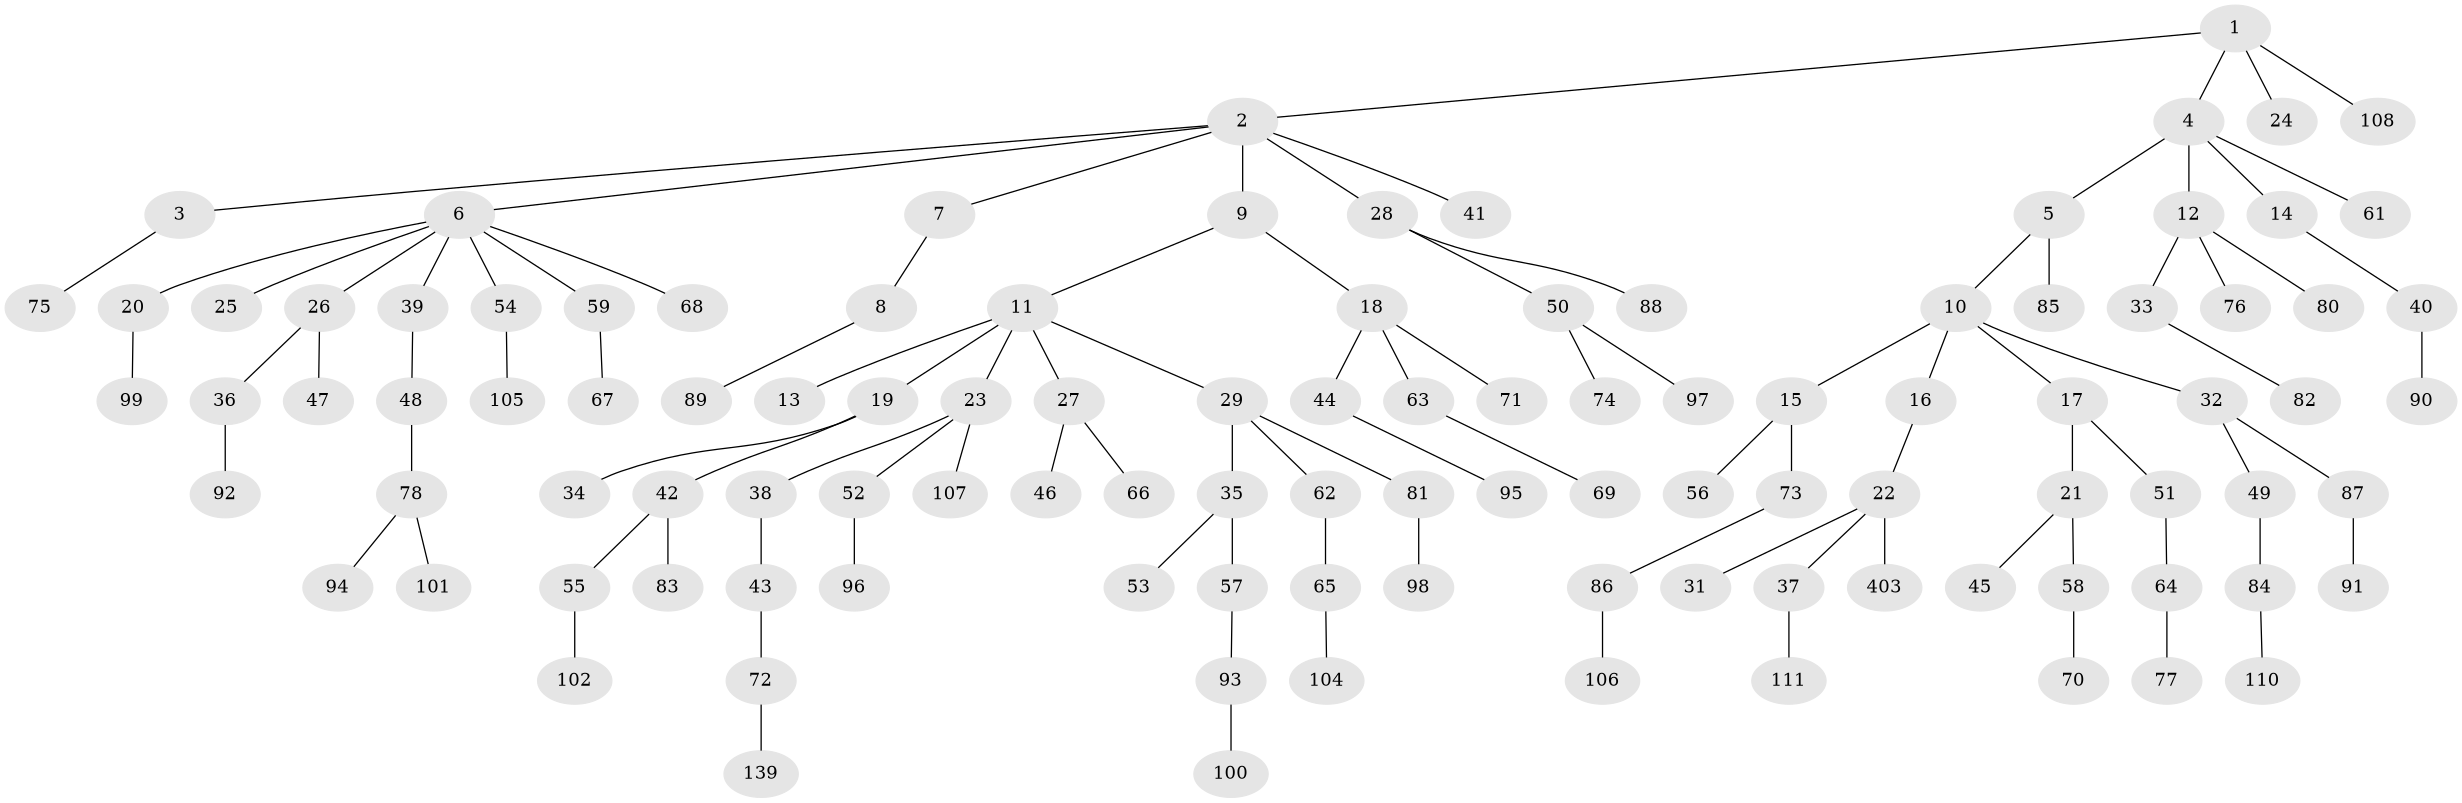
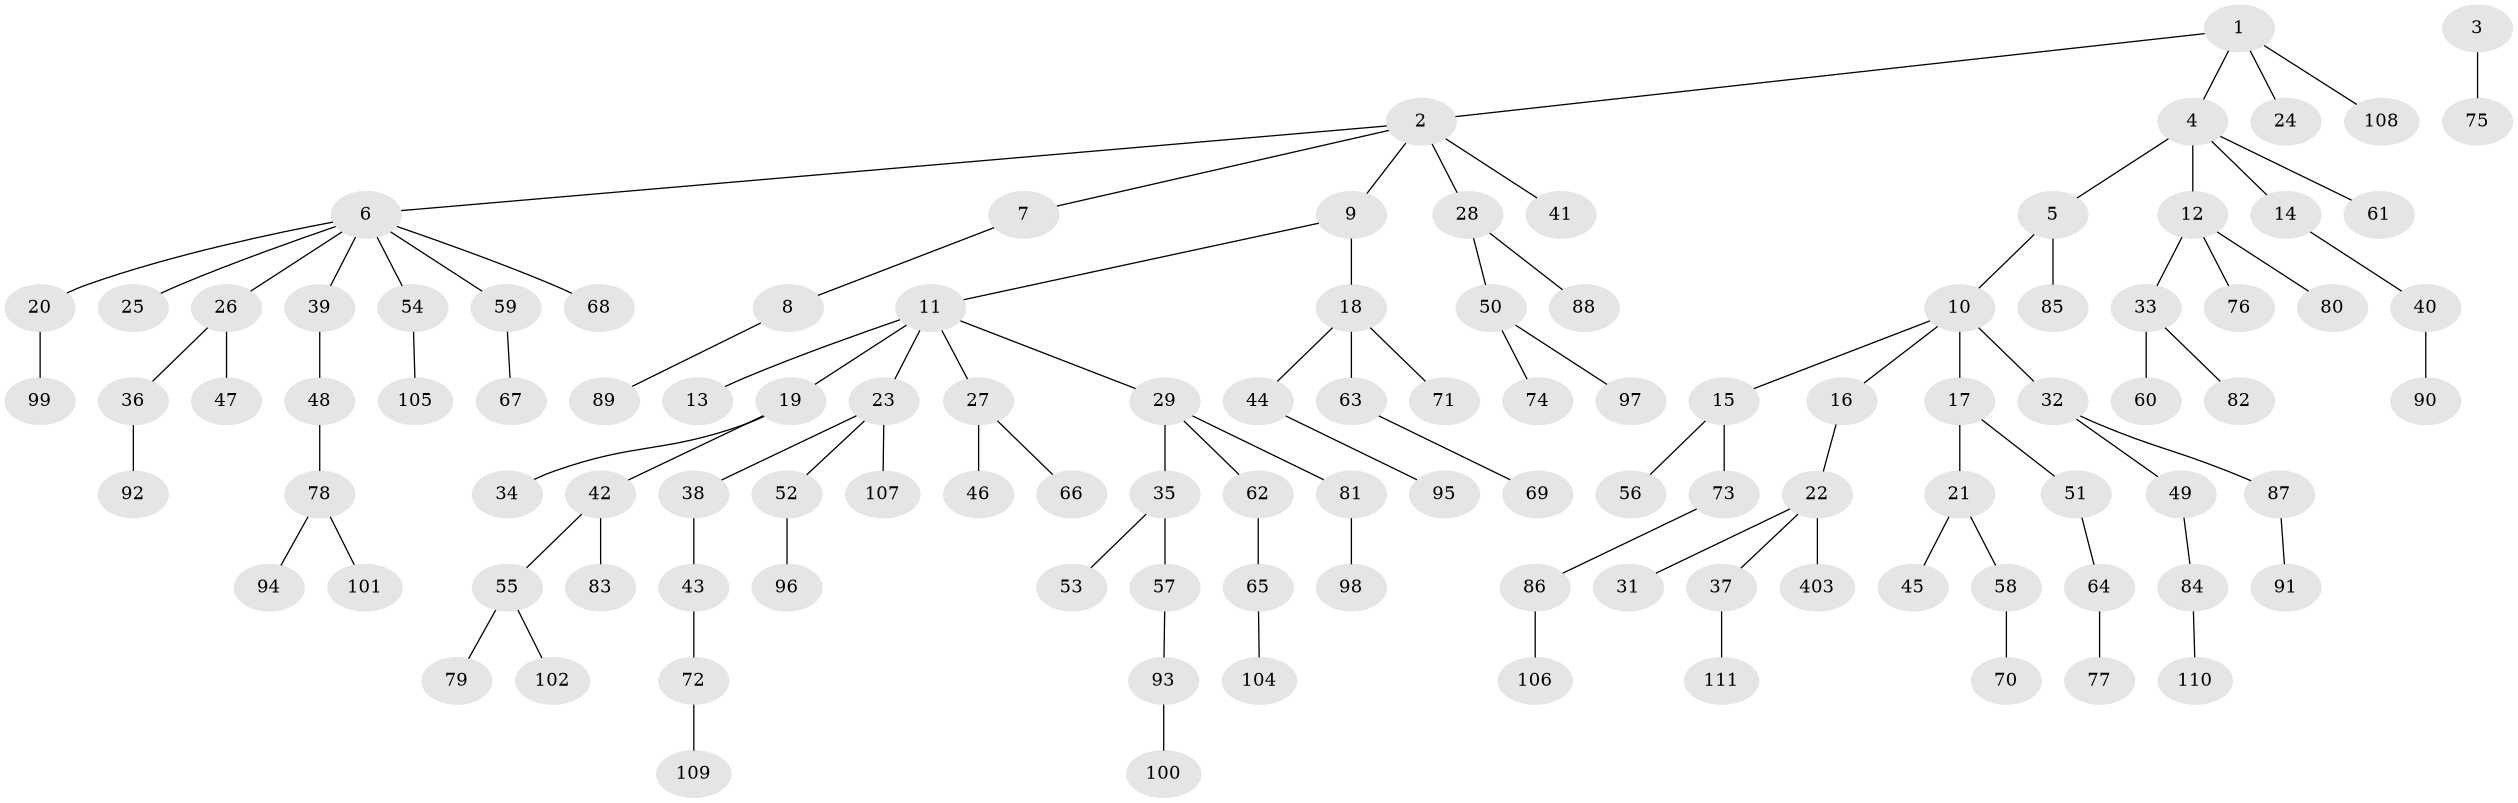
edge "2" -- "3": removed
node "60": added
node "79": added
node "139": label "139" -> "109"
